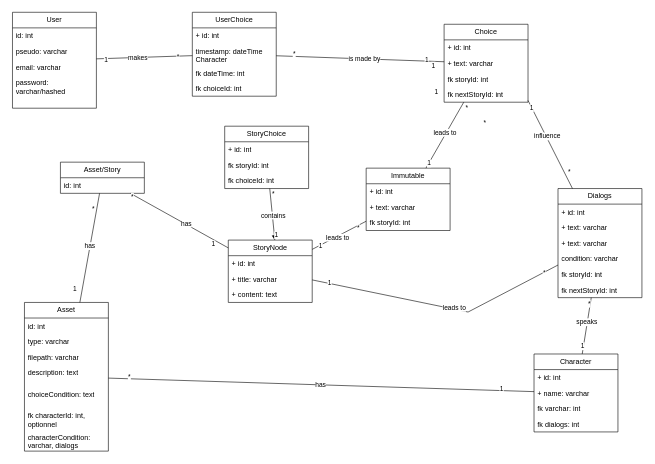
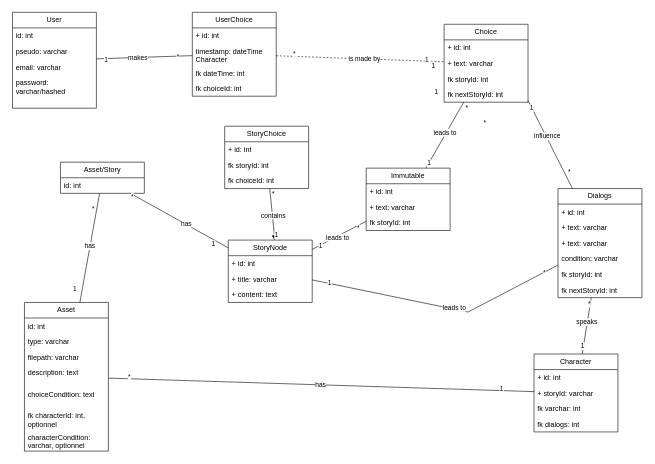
edge "UserChoice" -- "Choice": style solid -> dashed
node "+ name: varchar": label "+ name: varchar" -> "+ storyId: varchar"
node "characterCondition: varchar, dialogs": label "characterCondition: varchar, dialogs" -> "characterCondition: varchar, optionnel"
